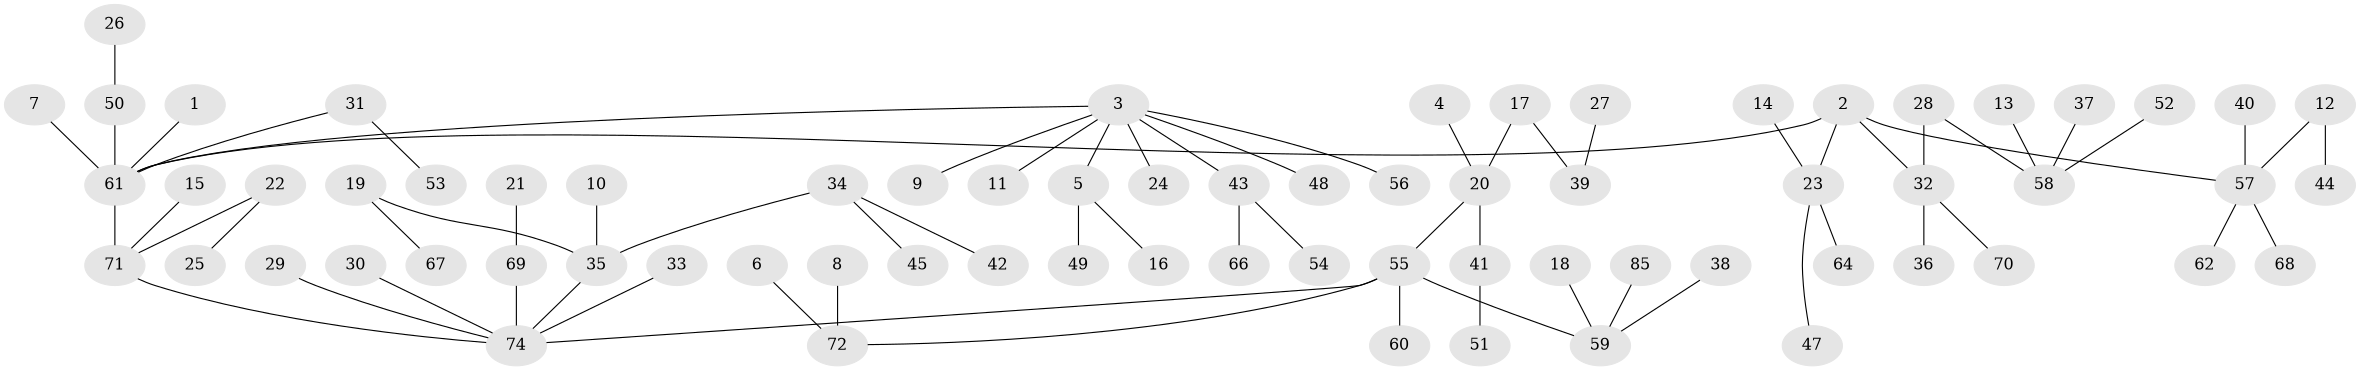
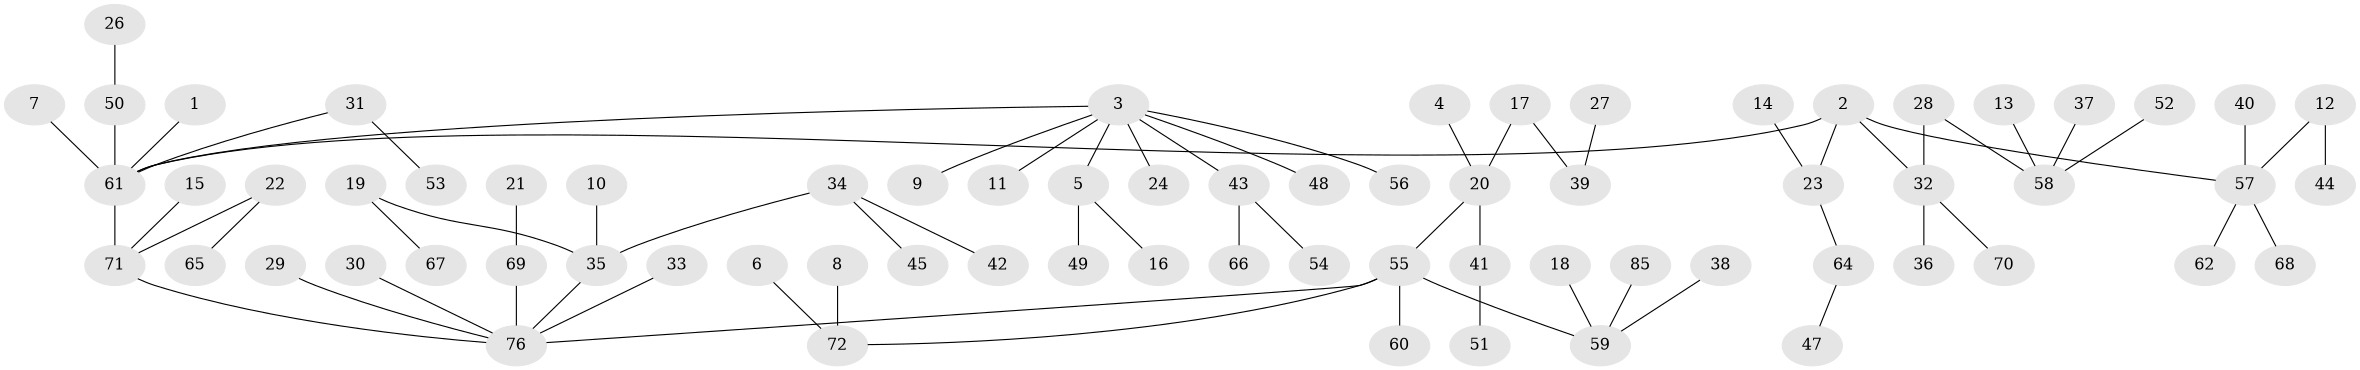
node "25": label "25" -> "65"
edge "23" -- "47": now "64" -- "47"
node "74": label "74" -> "76"
